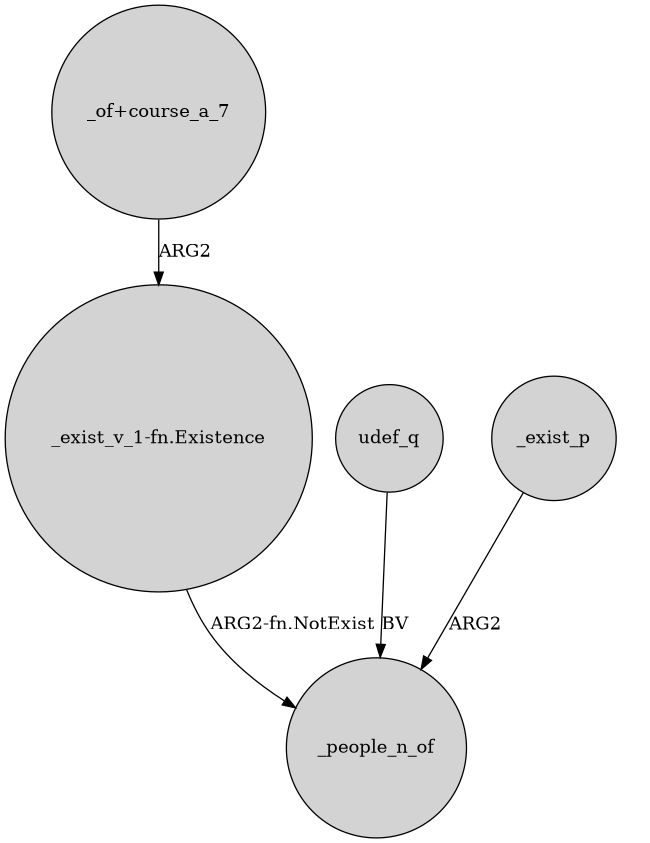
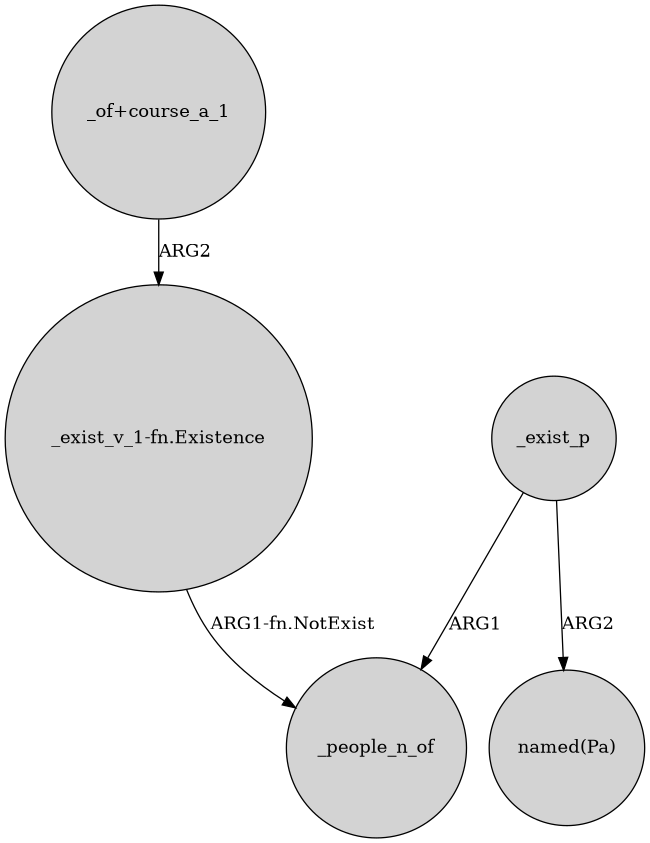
node "_of+course_a_7": label "_of+course_a_7" -> "_of+course_a_1"
node "udef_q": removed
edge "_exist_v_1-fn.Existence" -> "_people_n_of": label "ARG2-fn.NotExist" -> "ARG1-fn.NotExist"
edge "_exist_p" -> "_people_n_of": label "ARG2" -> "ARG1"
node "named(Pa)": added
